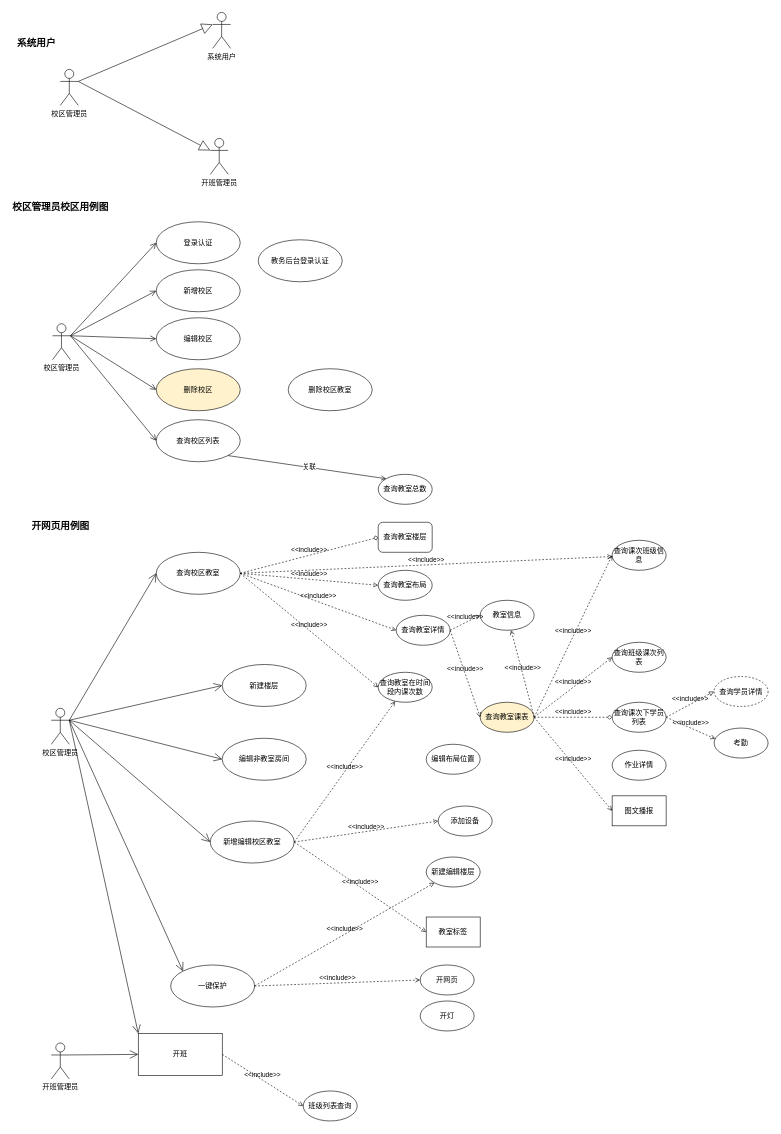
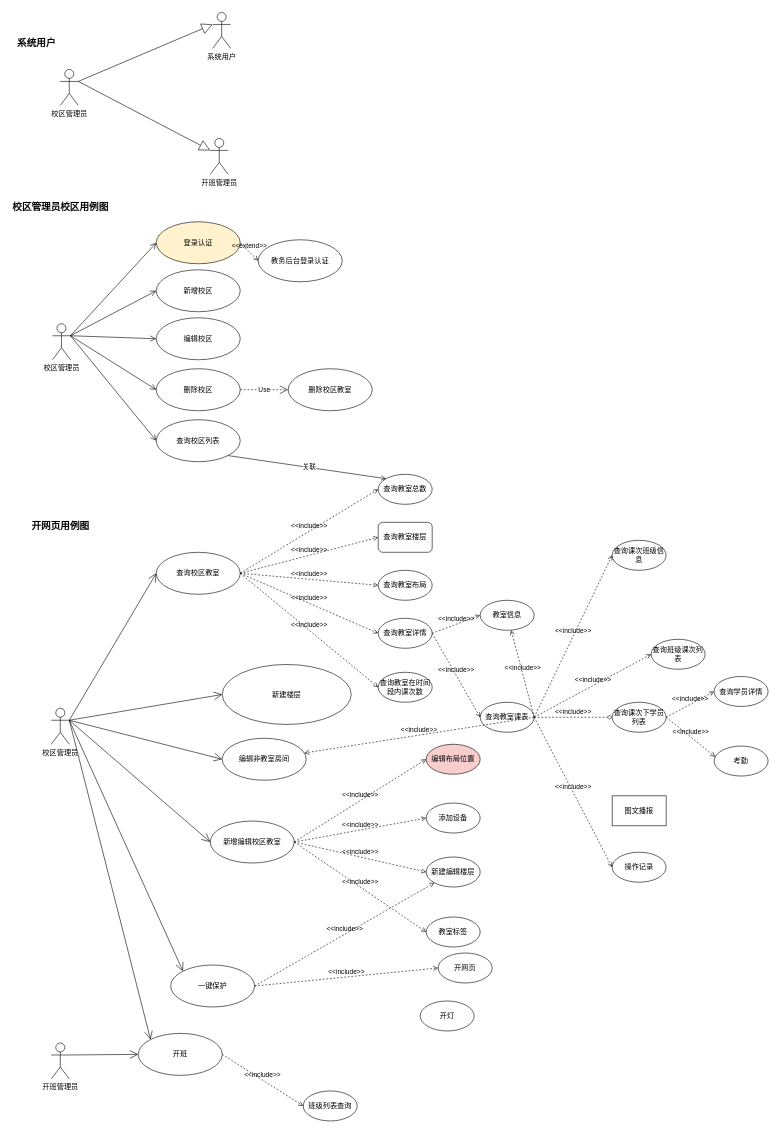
node "登录认证": fillcolor #ffffff -> #fff2cc
edge "登录认证" -> "教务后台登录认证": added, label "<<extend>>"
node "删除校区": fillcolor #fff2cc -> #ffffff
edge "删除校区" -> "删除校区教室": added, label "Use"
edge "查询校区教室" -> "查询教室楼层": arrowhead diamond -> open
edge "查询校区教室" -> "查询课次班级信息": now "查询校区教室" -> "查询教室总数"
node "查询教室详情": moved (423, 630) -> (405, 633)
node "查询班级课次列表": moved (639, 657) -> (678, 654)
node "新建楼层": size 84x42 -> 129x60
node "查询学员详情": style dashed -> solid
edge "查询课次下学员列表" -> "查询学员详情": arrowhead block -> open
node "查询教室课表": fillcolor #fff2cc -> #ffffff
node "考勤": moved (741, 743) -> (741, 761)
node "编辑布局位置": fillcolor #ffffff -> #f8cecc
node "作业详情": removed
edge "新增编辑校区教室" -> "查询教室在时间段内课次数": now "新增编辑校区教室" -> "新建编辑楼层"
edge "查询教室课表" -> "图文播报": now "查询教室课表" -> "编辑非教室房间"
edge "查询教室课表" -> "操作记录": added, label "<<include>>"
edge "新增编辑校区教室" -> "编辑布局位置": added, label "<<include>>"
node "添加设备": moved (465, 821) -> (453, 818)
node "操作记录": added
node "教室标签": shape rectangle -> ellipse
node "开网页": moved (447, 980) -> (465, 968)
node "开班": shape rectangle -> ellipse
